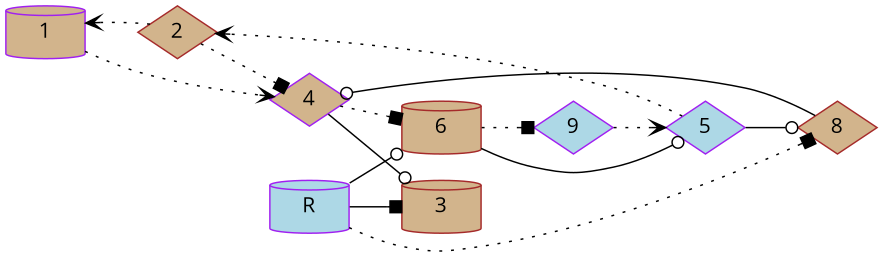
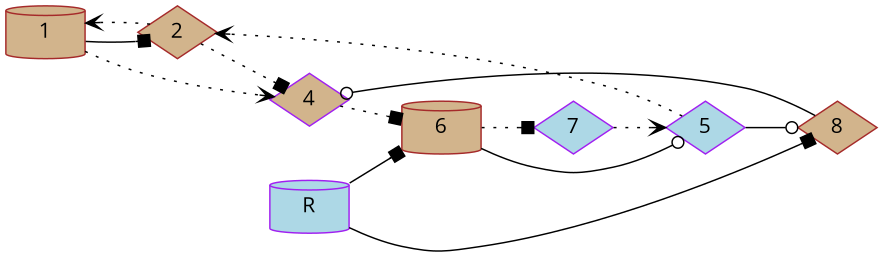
node "1": color purple -> brown
edge "1" -> "2": added
node "9": label "9" -> "7"
edge "R" -> "6": arrowhead odot -> box
node "3": removed
edge "R" -> "8": style dotted -> solid
